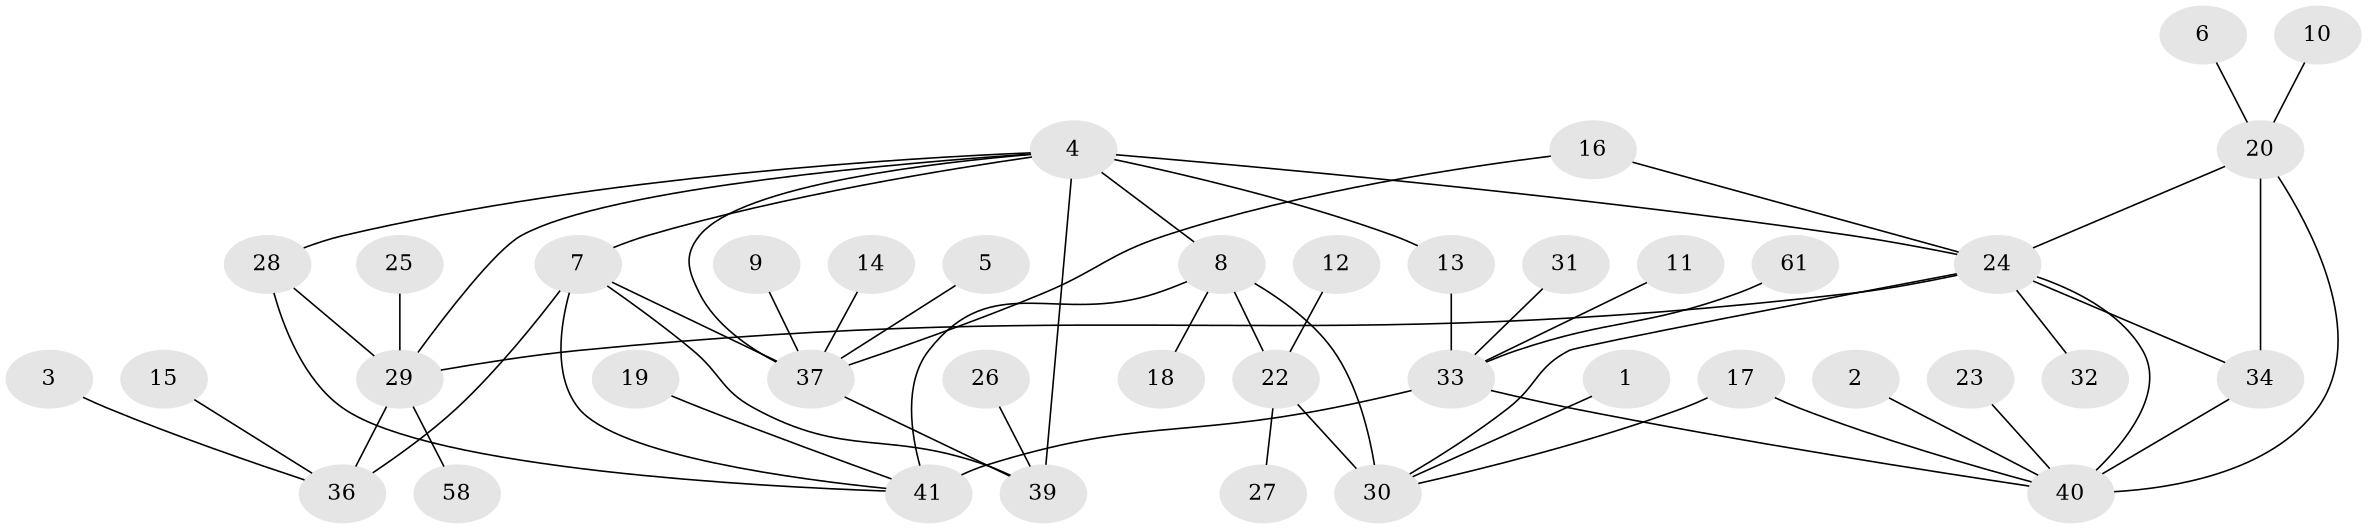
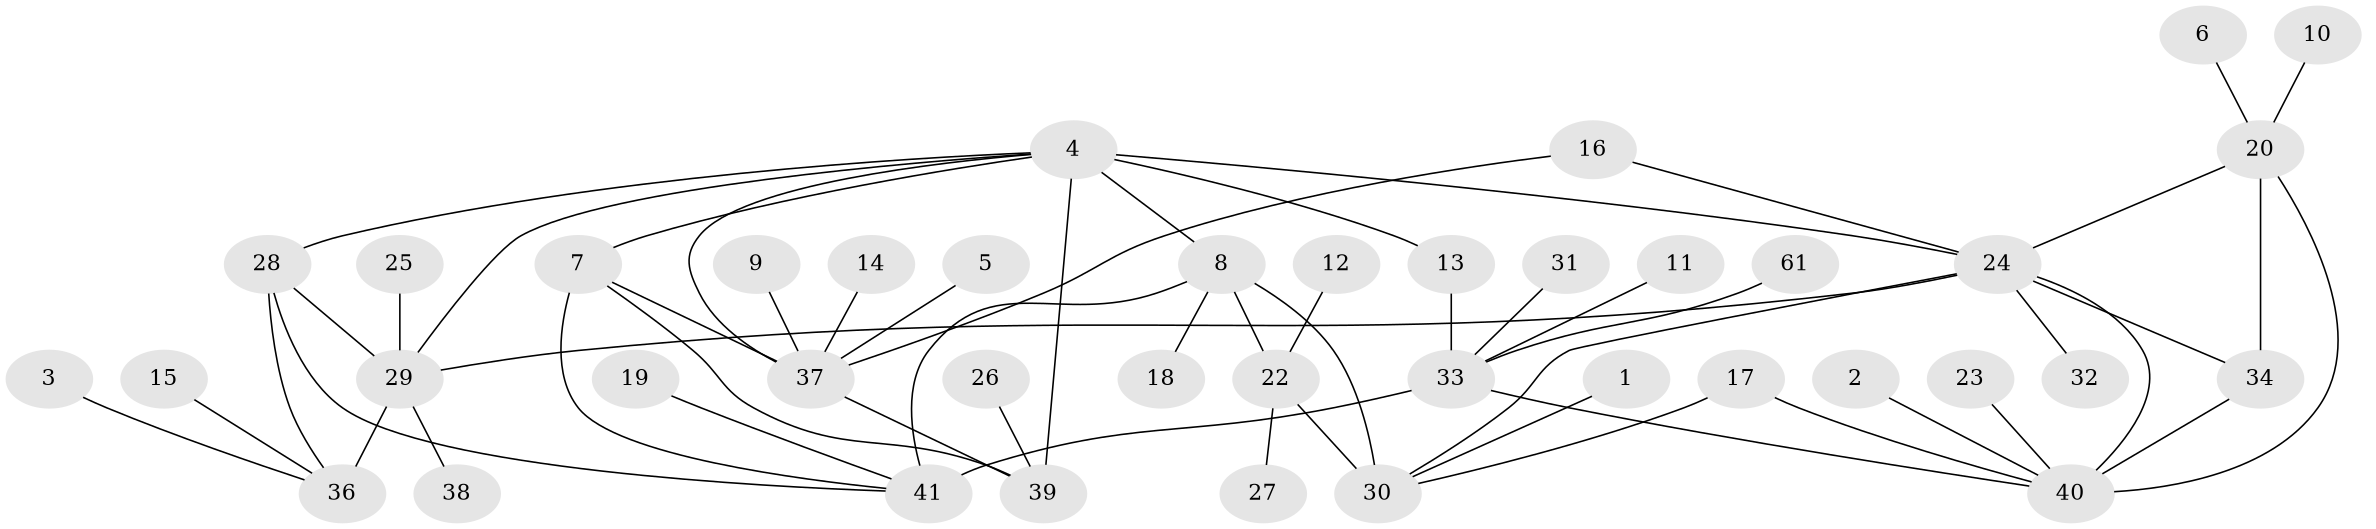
edge "7" -- "36": now "28" -- "36"
node "58": label "58" -> "38"
